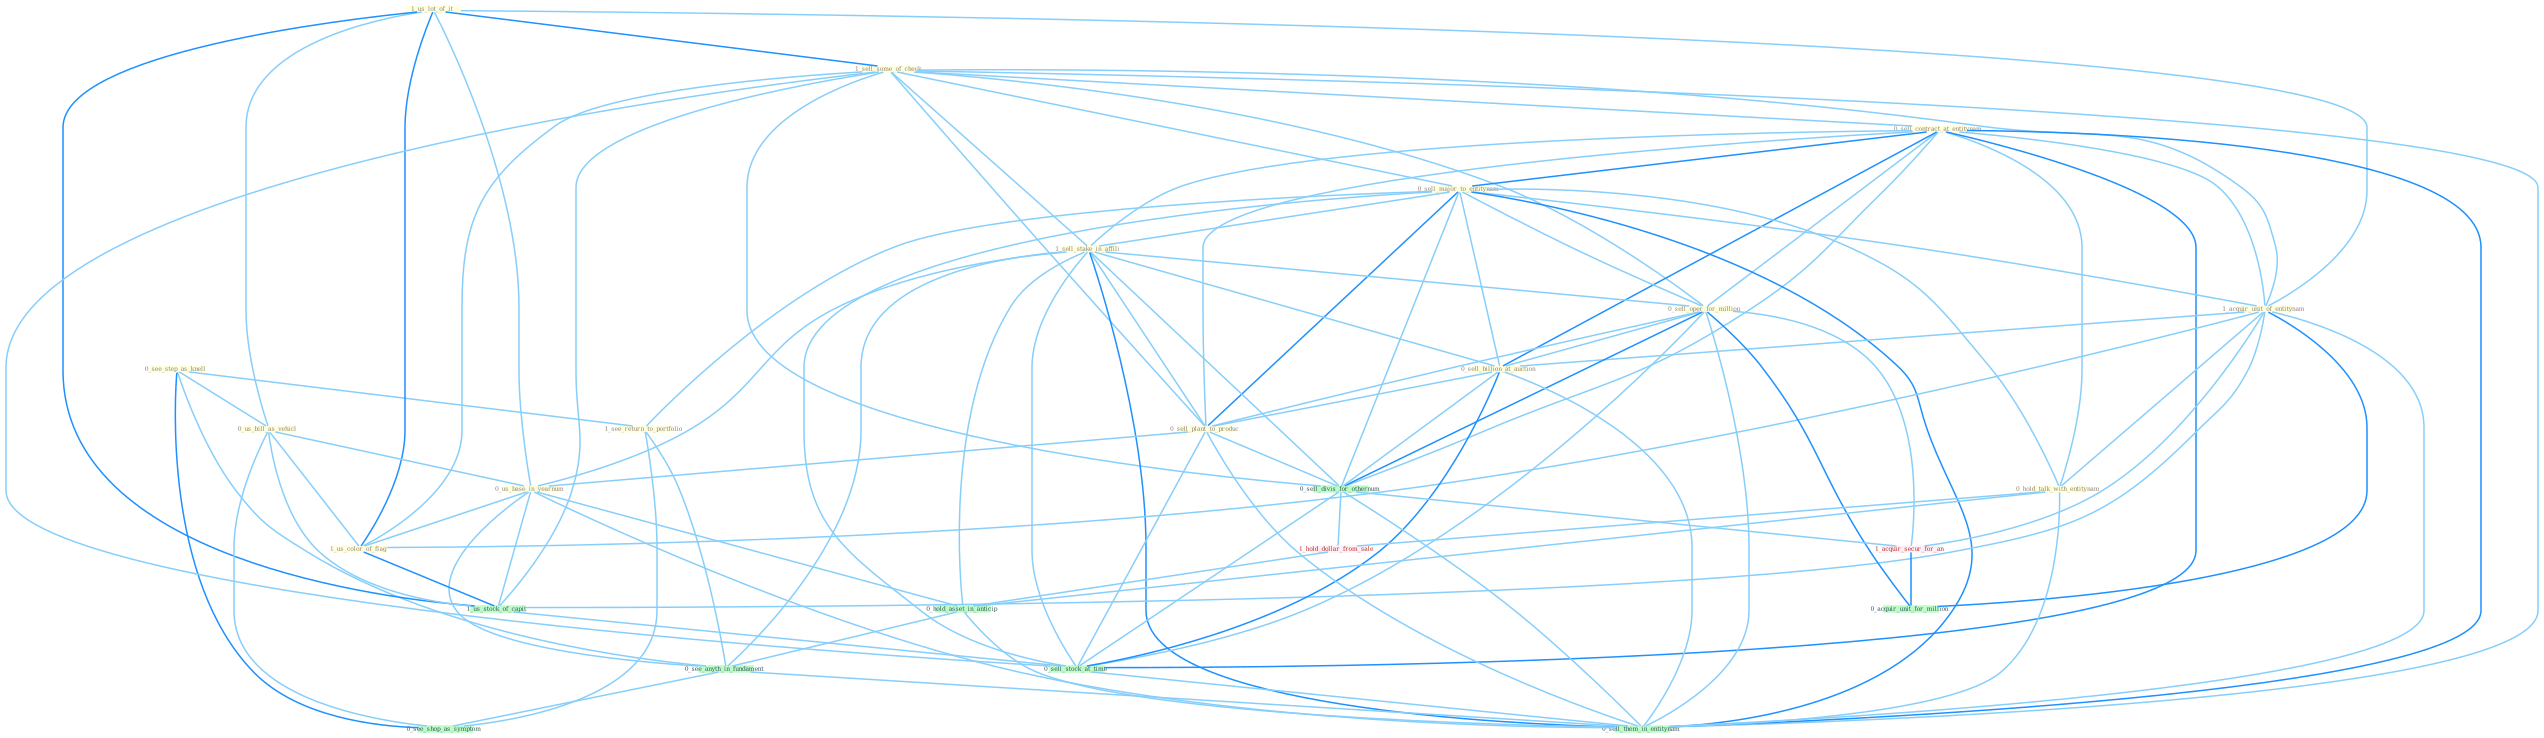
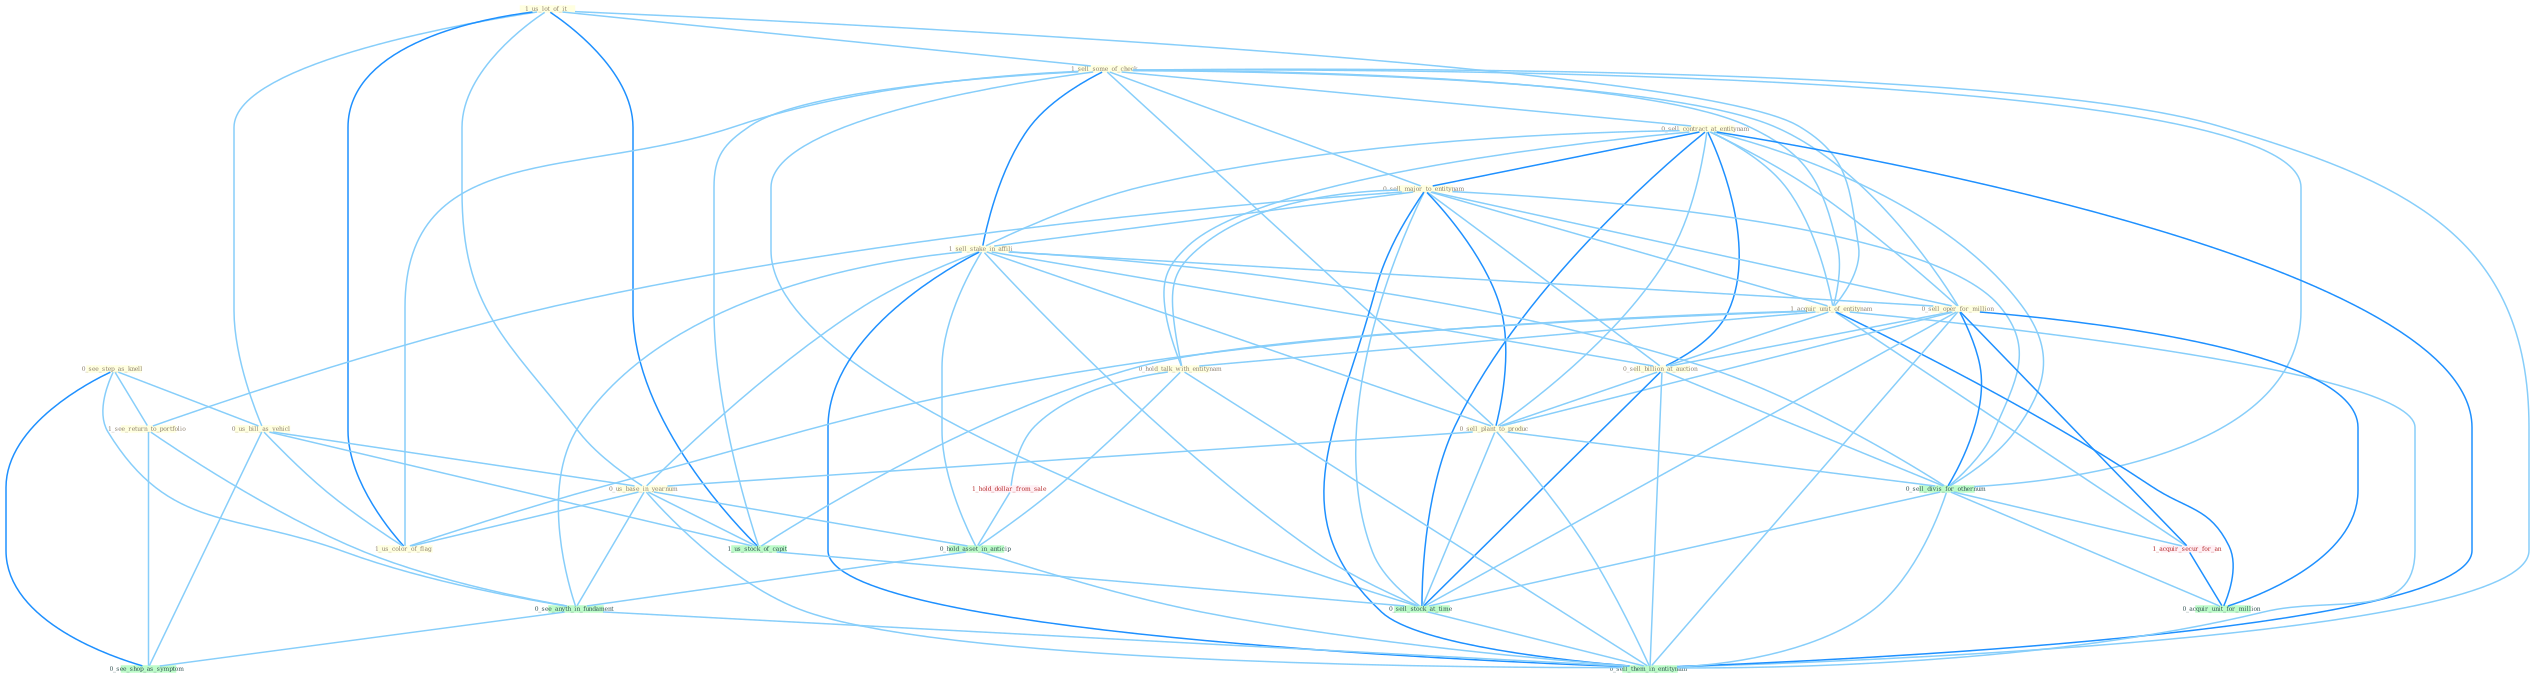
edge "1_us_lot_of_it" -- "1_sell_some_of_check": color #1e90ff -> #87cefa
edge "1_sell_some_of_check" -- "1_sell_stake_in_affili": color #87cefa -> #1e90ff
edge "0_sell_oper_for_million" -- "1_acquir_secur_for_an": color #87cefa -> #1e90ff
edge "0_sell_divis_for_othernum" -- "1_hold_dollar_from_sale": now "0_sell_divis_for_othernum" -- "0_acquir_unit_for_million"
edge "1_us_color_of_flag" -- "1_us_stock_of_capit": removed
